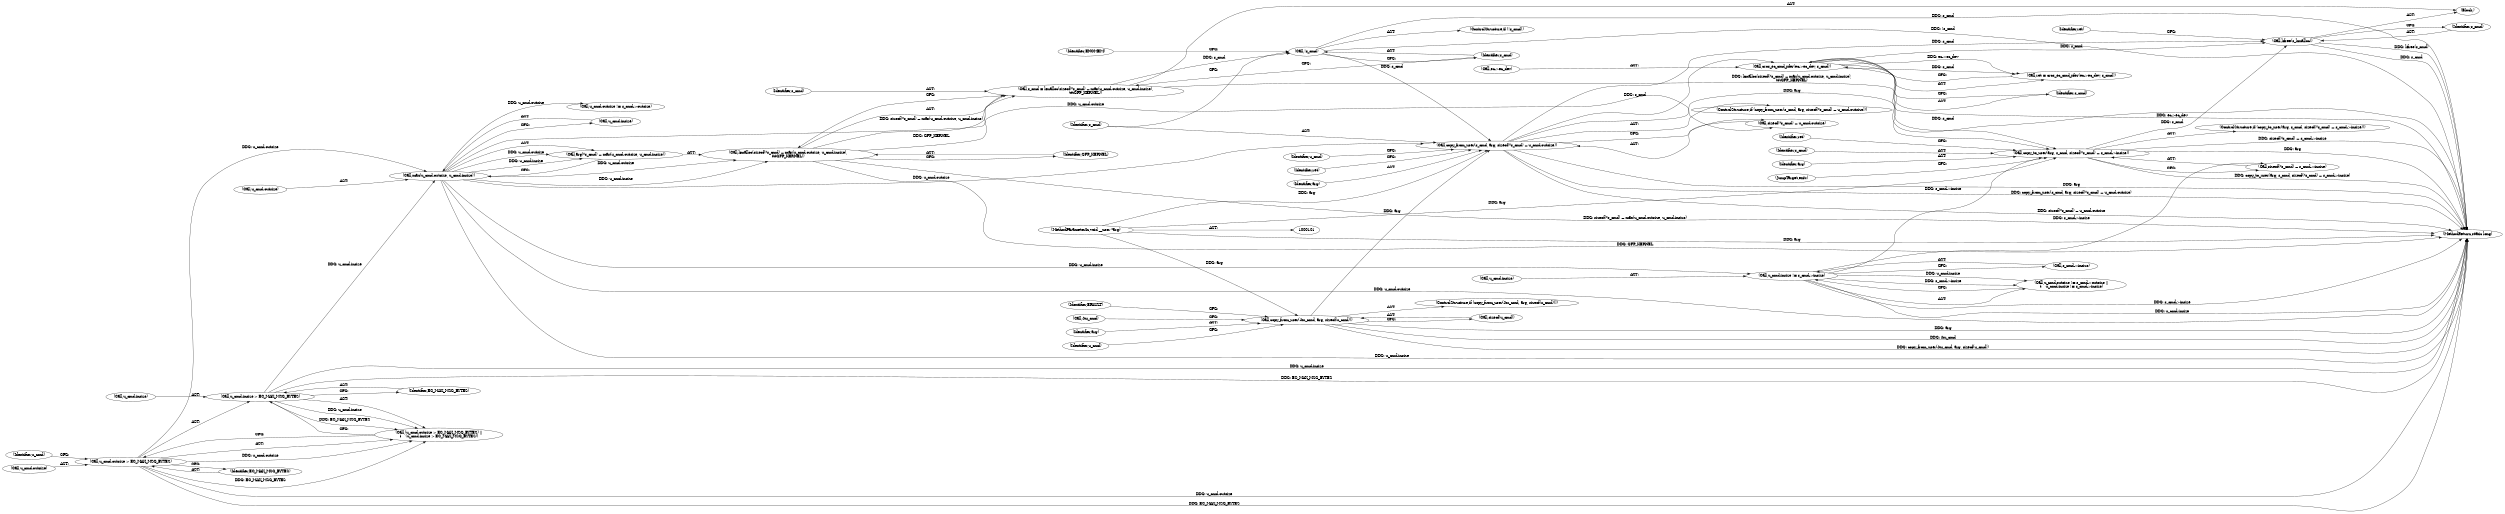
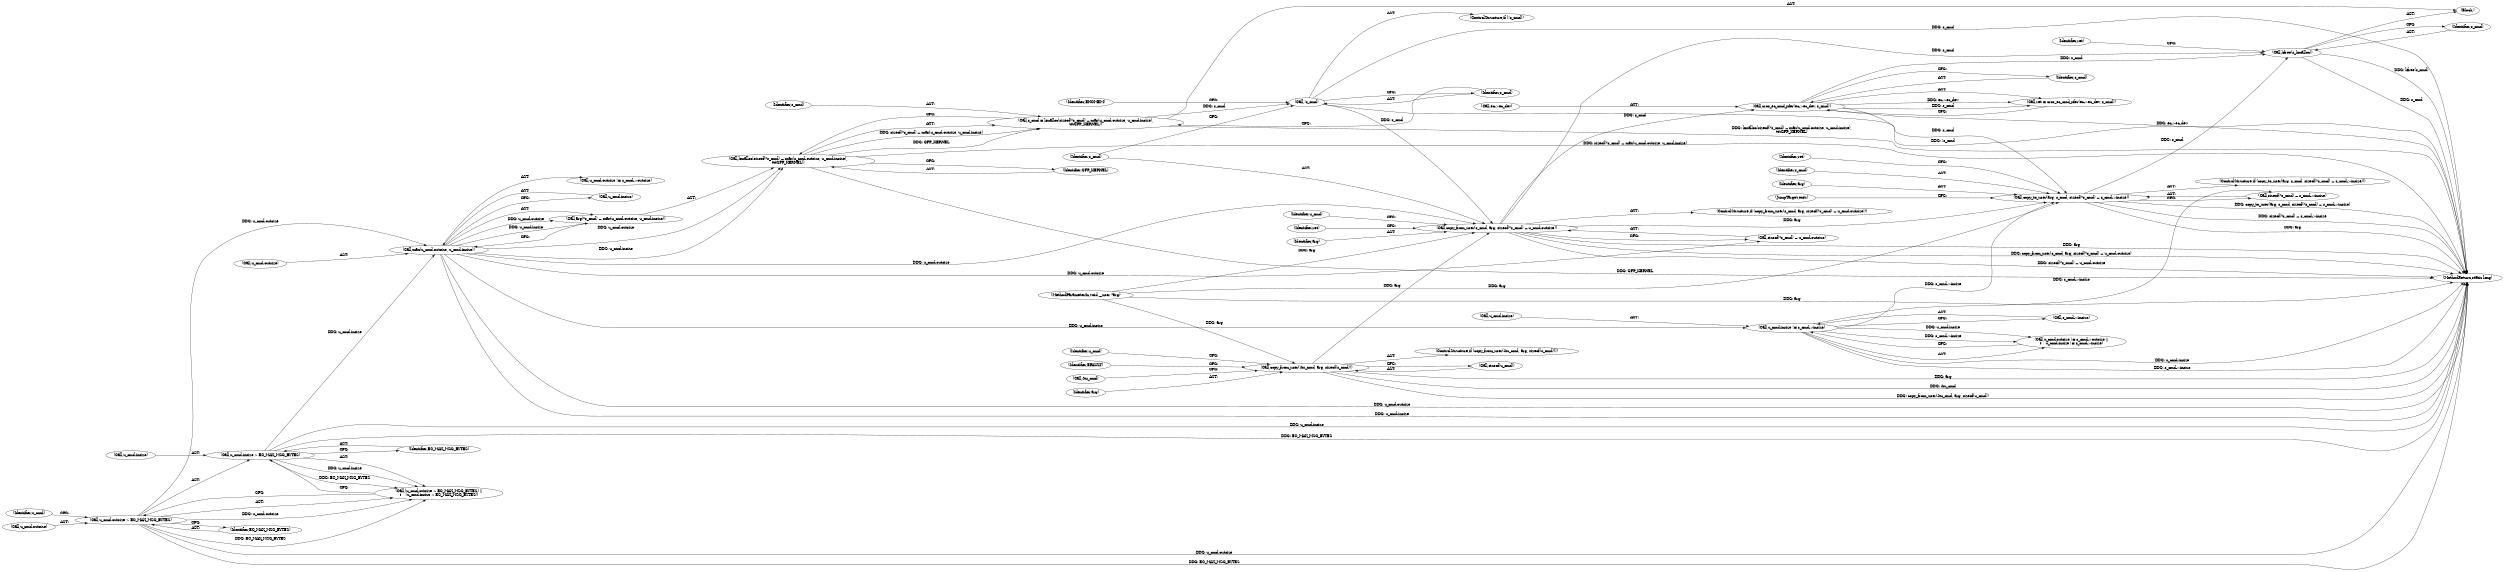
edge "(Call,max(u_cmd.outsize, u_cmd.insize))" -> "(Call,u_cmd.outsize != s_cmd->outsize)": label "DDG: u_cmd.outsize" -> "AST: "
node "1000101": removed
